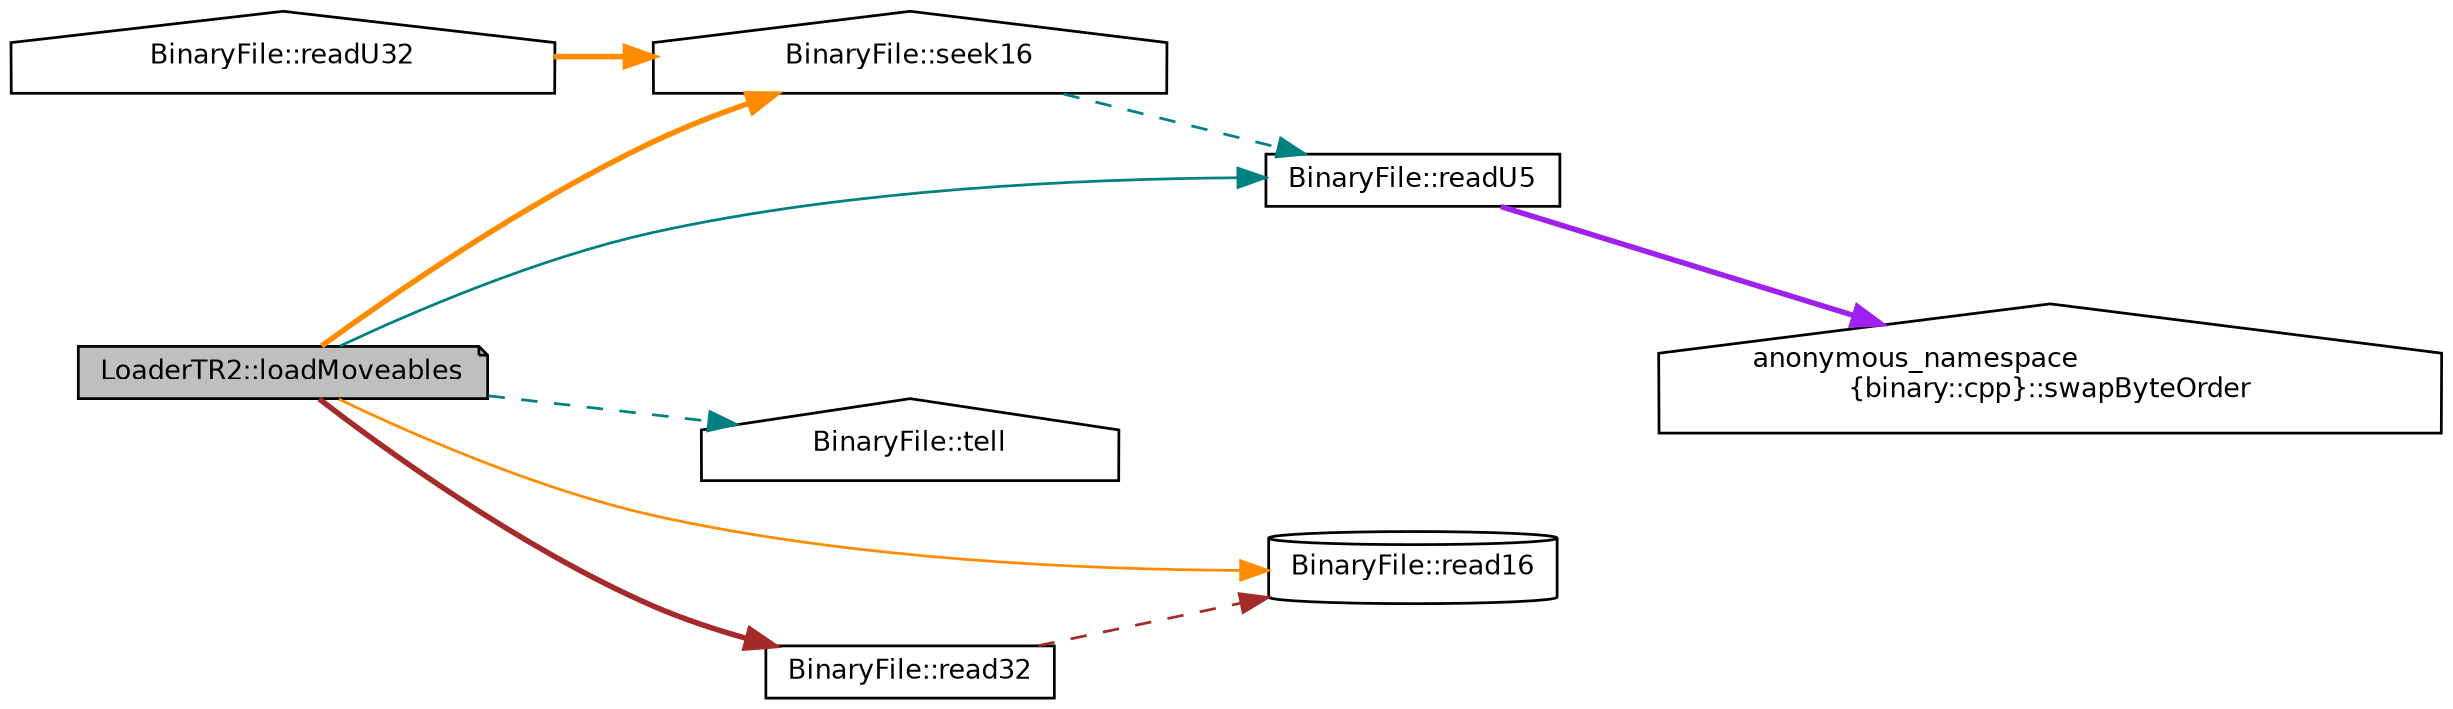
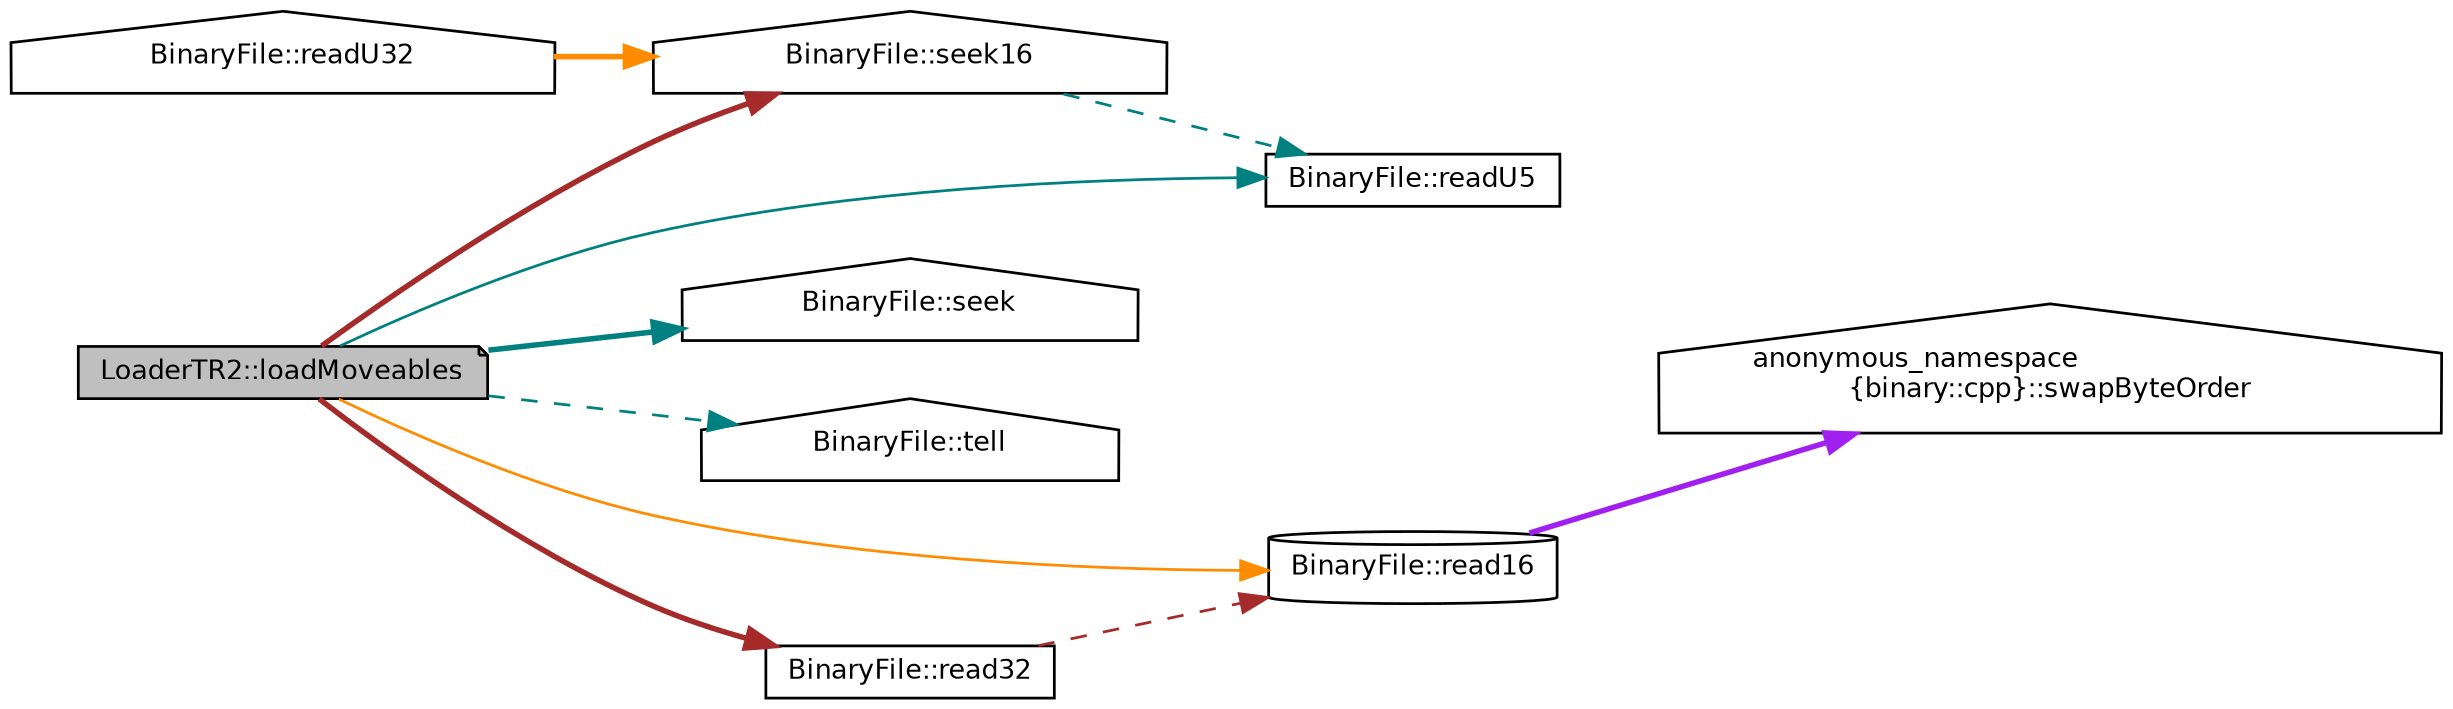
edge "LoaderTR2::loadMoveables" -> "BinaryFile::seek16": color darkorange -> brown
edge "BinaryFile::readU5" -> "anonymous_namespace {binary::cpp}::swapByteOrder": now "BinaryFile::read16" -> "anonymous_namespace {binary::cpp}::swapByteOrder"
node "BinaryFile::seek": added
